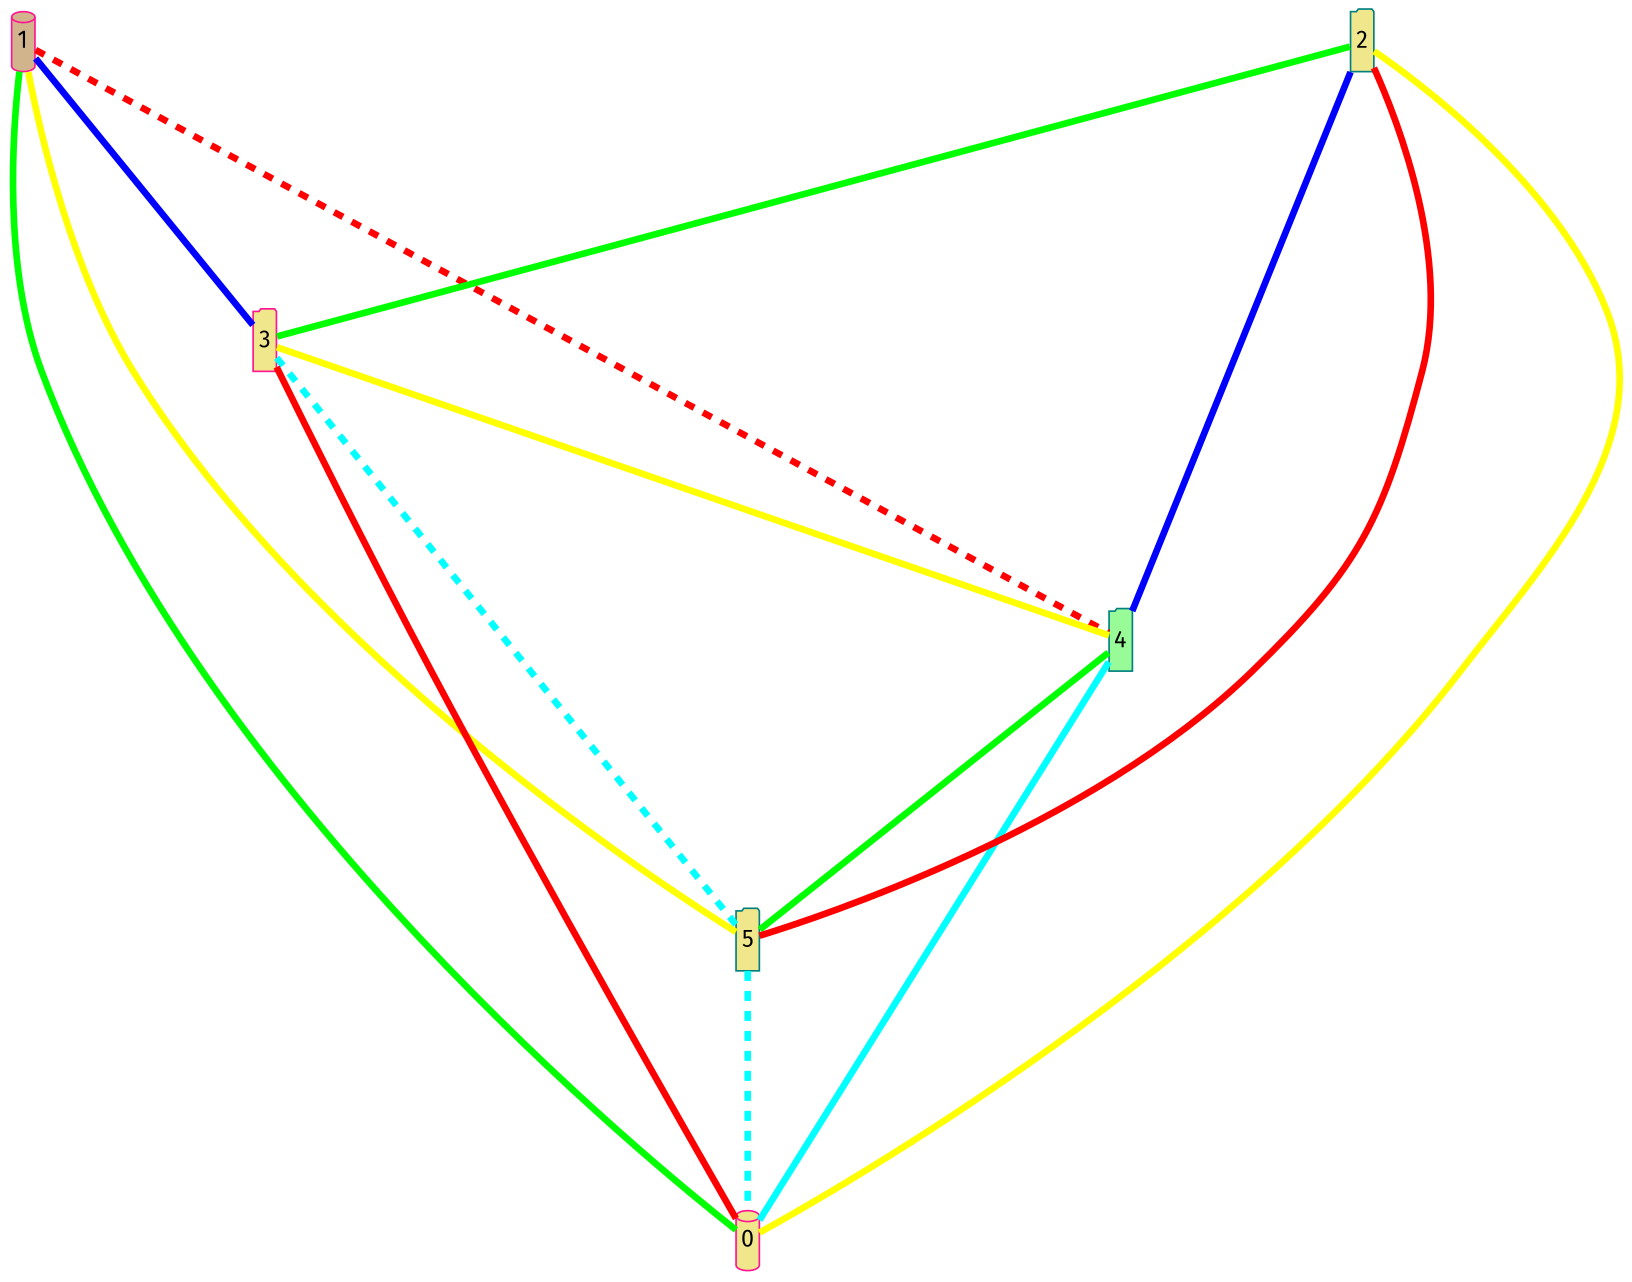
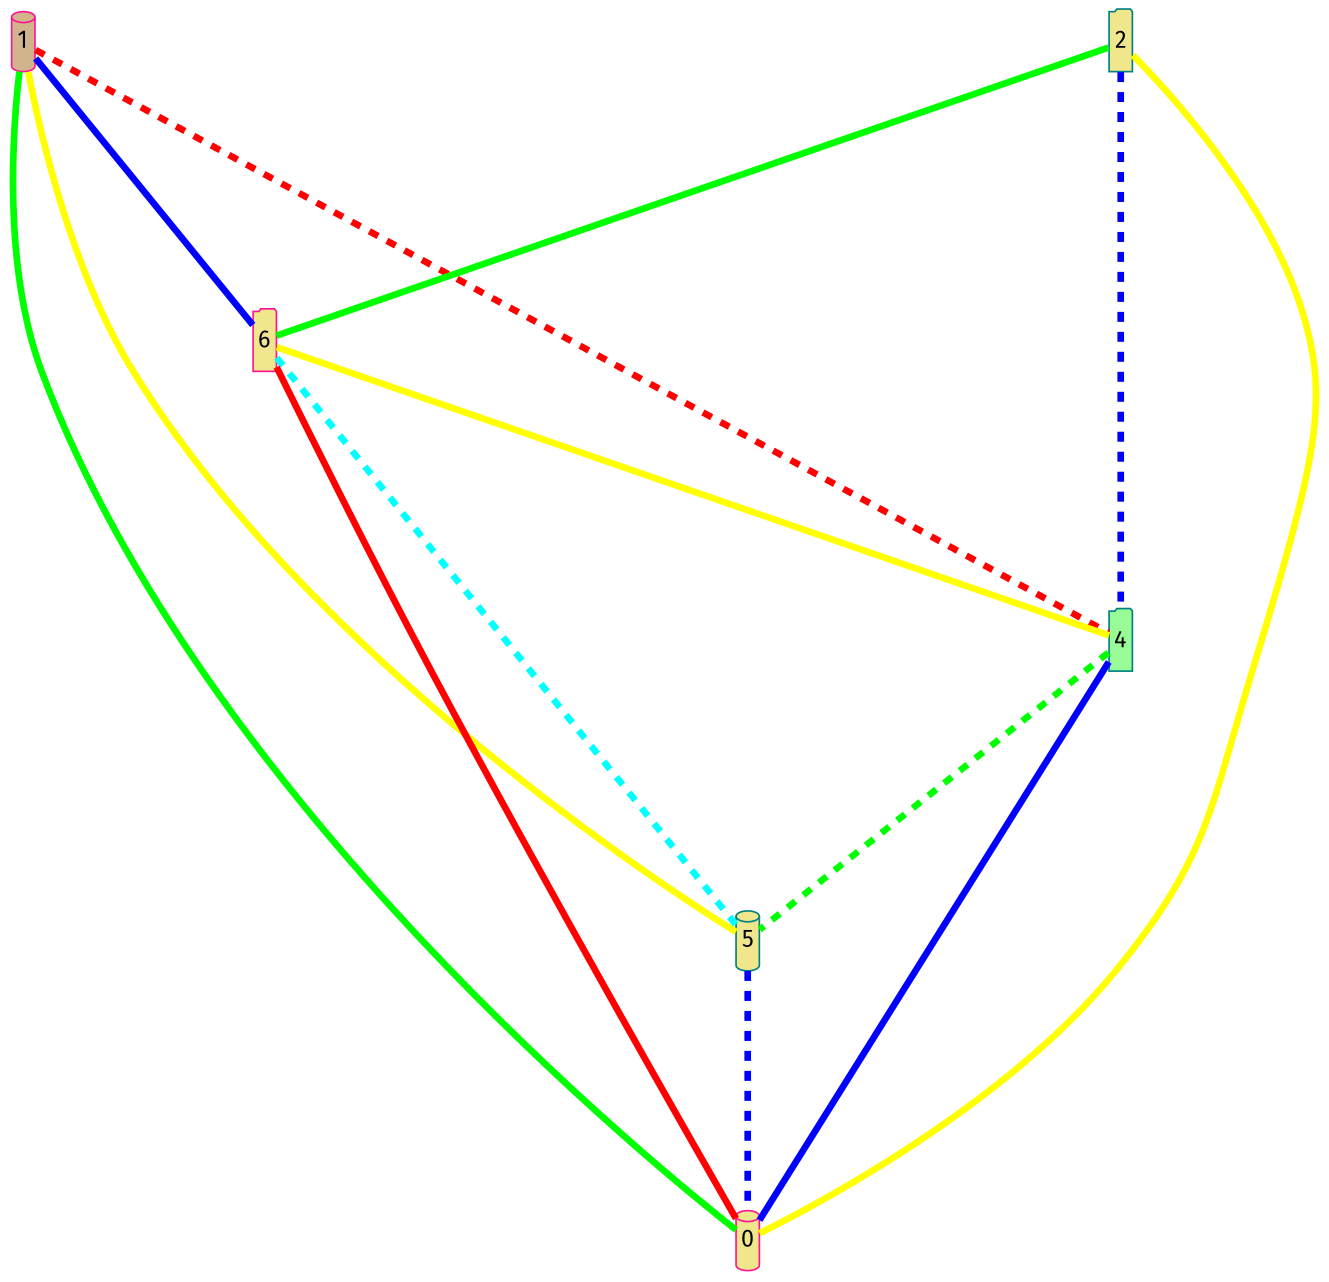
node "3": label "3" -> "6"
edge "2" -- "4": style solid -> dashed
edge "2" -- "5": removed
edge "4" -- "5": style solid -> dashed
node "5": shape folder -> cylinder
edge "4" -- "0": color cyan -> blue
edge "5" -- "0": color cyan -> blue
